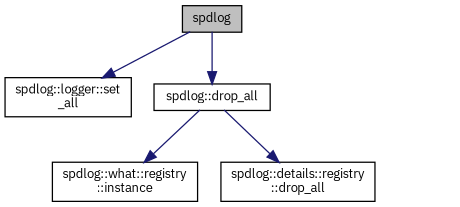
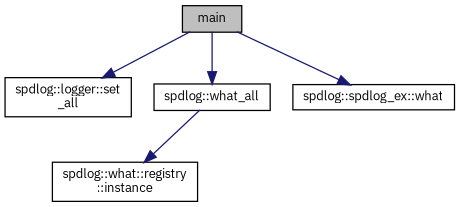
node "spdlog": label "spdlog" -> "main"
node "spdlog::drop_all": label "spdlog::drop_all" -> "spdlog::what_all"
node "spdlog::spdlog_ex::what": added
node "spdlog::details::registry ::drop_all": removed
